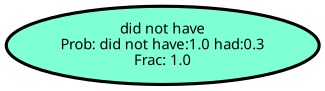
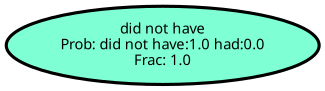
node "did not have Prob: did not have:1.0 had:0.3 Frac: 1.0": label "did not have Prob: did not have:1.0 had:0.3 Frac: 1.0" -> "did not have Prob: did not have:1.0 had:0.0 Frac: 1.0"
